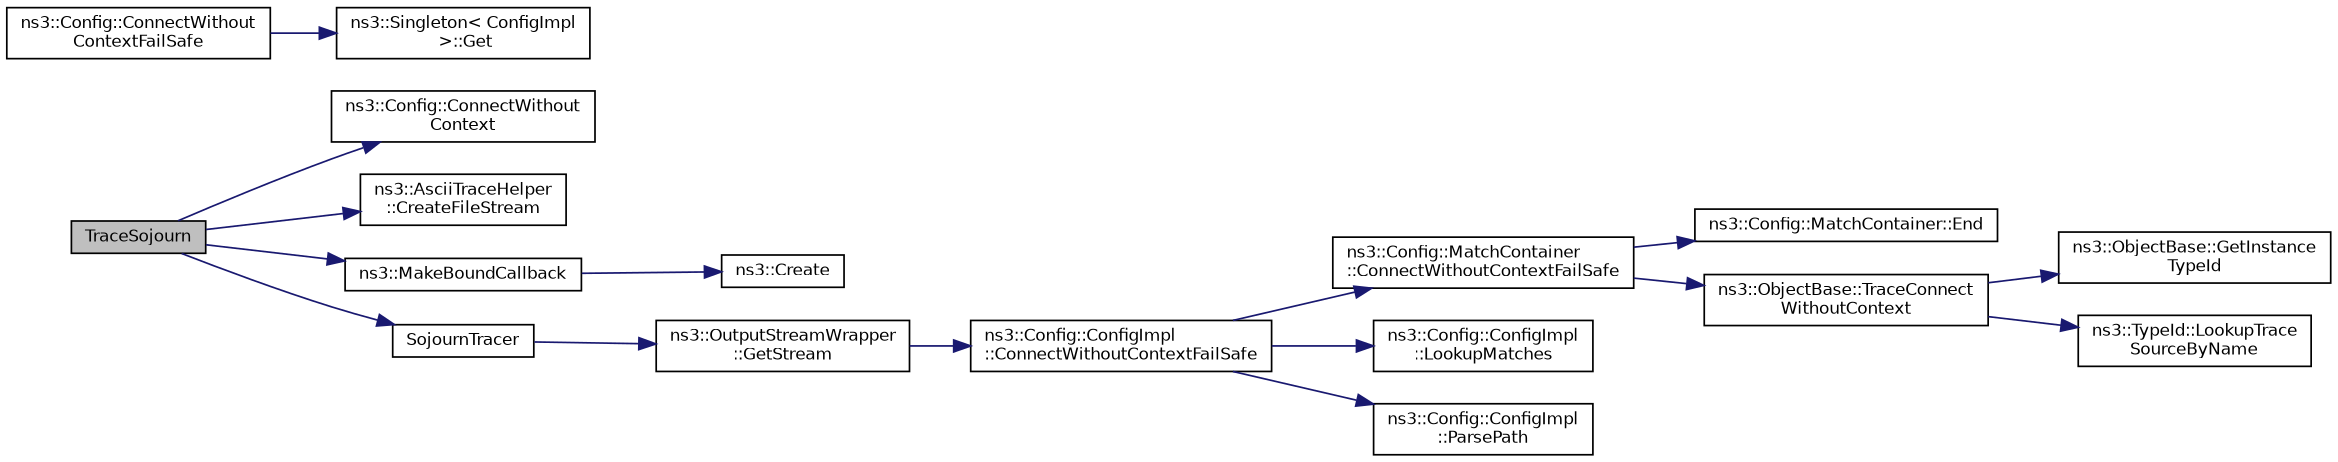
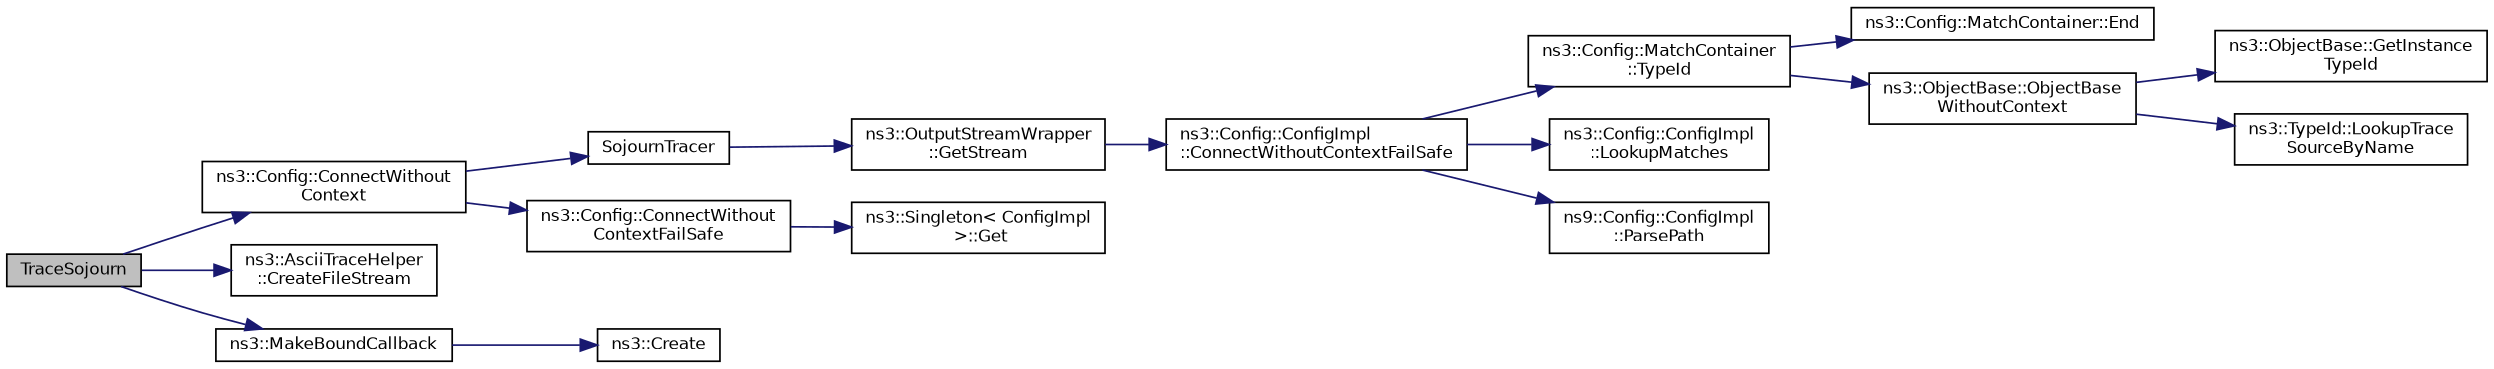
edge "ns3::Config::ConnectWithout Context" -> "ns3::Config::ConnectWithout ContextFailSafe": added
node "ns3::Config::MatchContainer ::ConnectWithoutContextFailSafe": label "ns3::Config::MatchContainer ::ConnectWithoutContextFailSafe" -> "ns3::Config::MatchContainer ::TypeId"
edge "TraceSojourn" -> "SojournTracer": now "ns3::Config::ConnectWithout Context" -> "SojournTracer"
node "ns3::ObjectBase::TraceConnect WithoutContext": label "ns3::ObjectBase::TraceConnect WithoutContext" -> "ns3::ObjectBase::ObjectBase WithoutContext"
node "ns3::Config::ConfigImpl ::ParsePath": label "ns3::Config::ConfigImpl ::ParsePath" -> "ns9::Config::ConfigImpl ::ParsePath"
